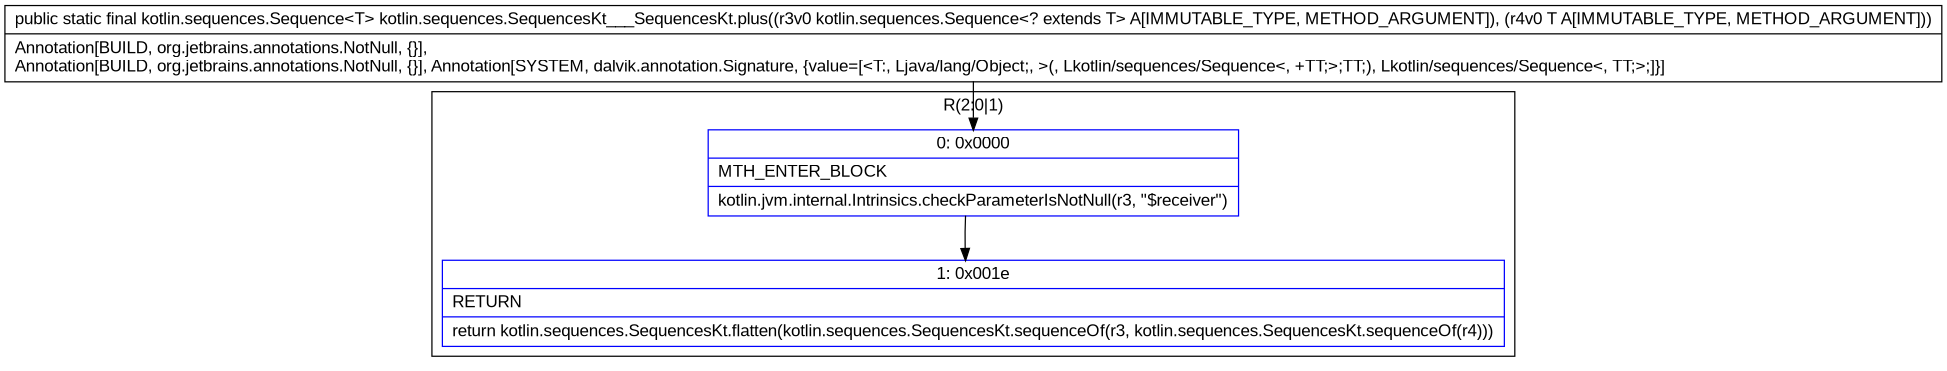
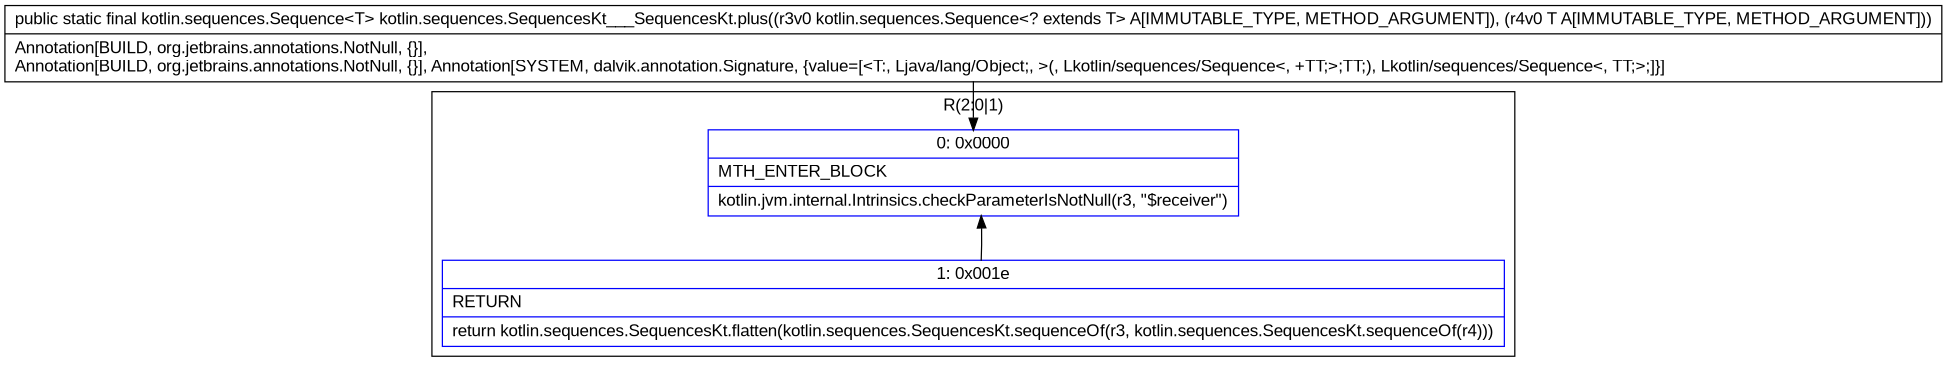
edge "0: 0x0000" -> "1: 0x001e": reversed
